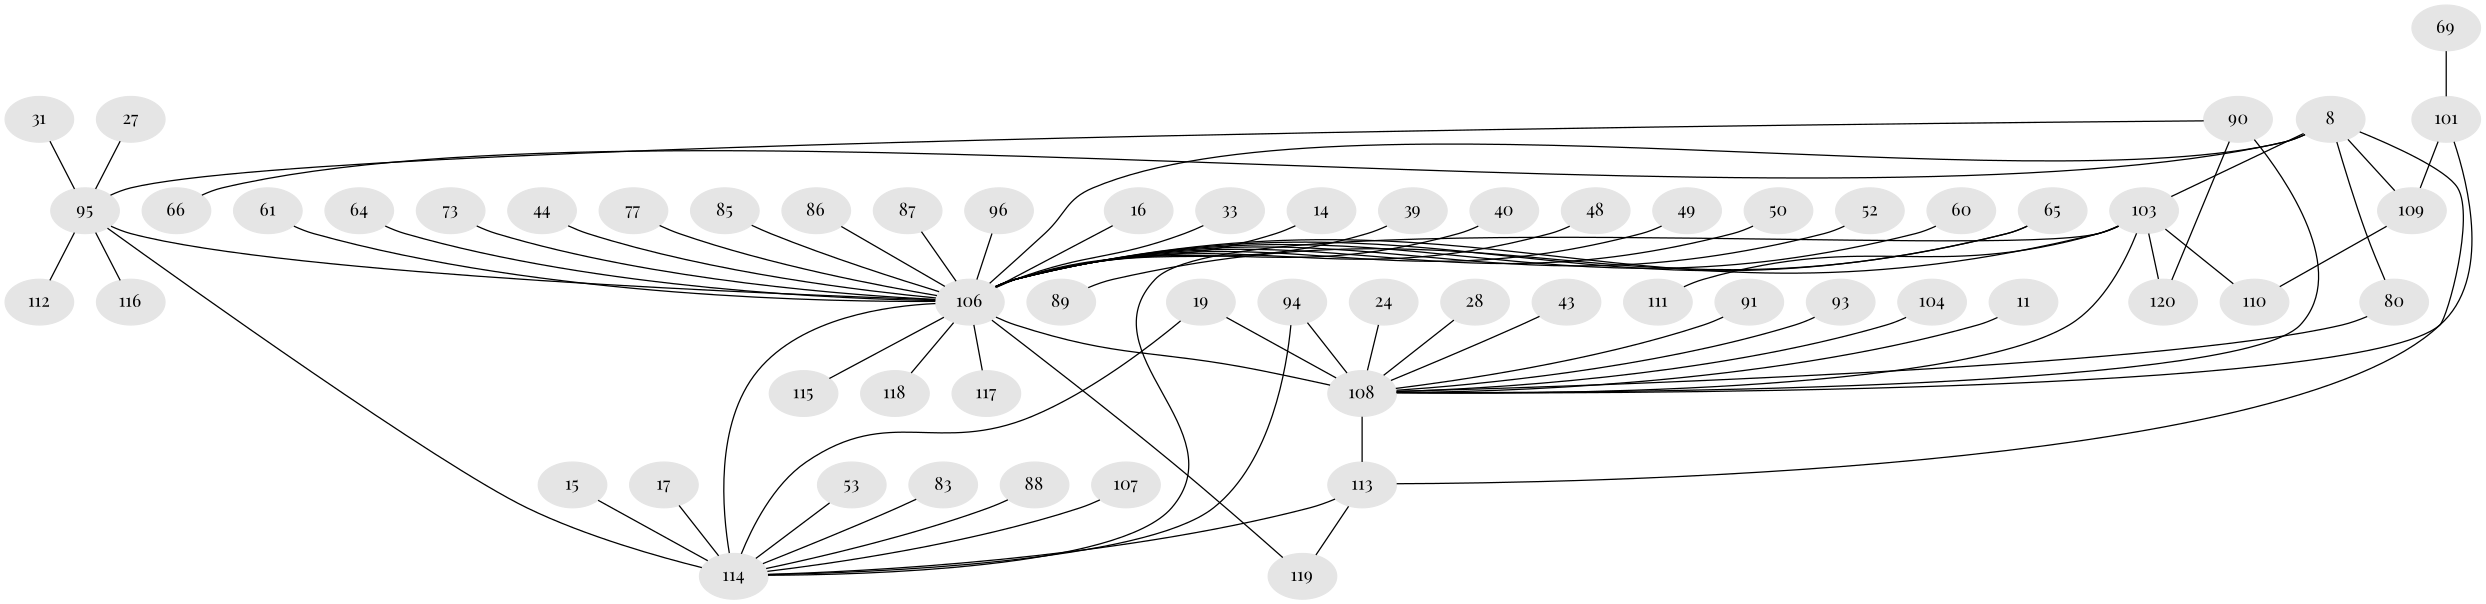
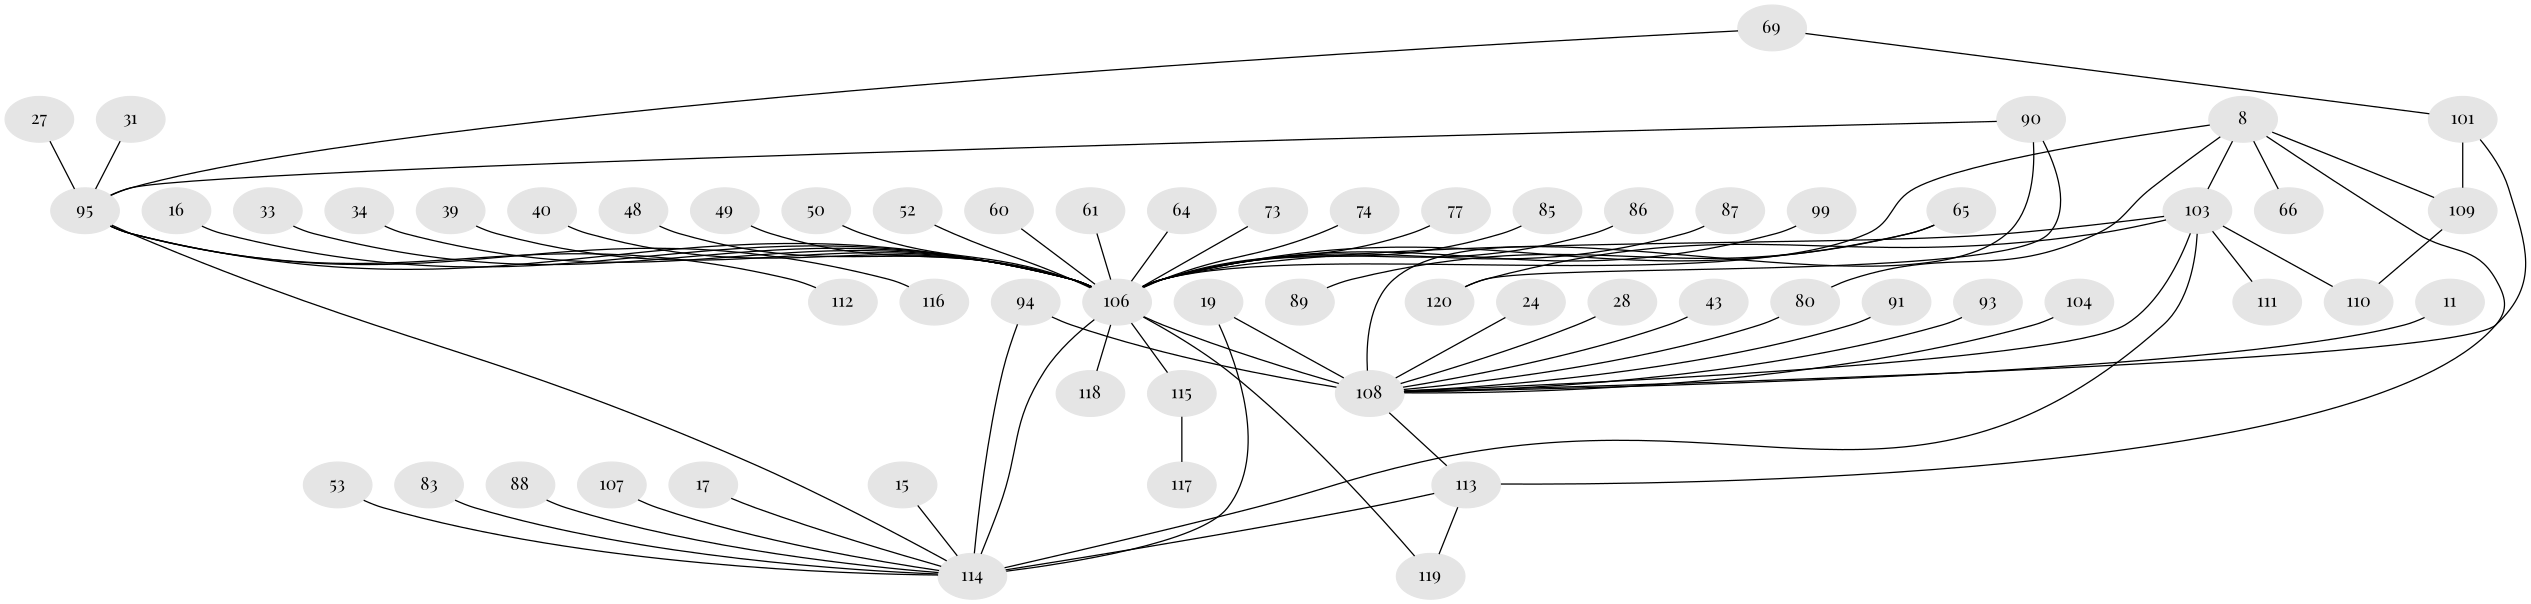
edge "69" -- "95": added
node "44": label "44" -> "74"
node "96": label "96" -> "99"
node "14": label "14" -> "34"
edge "106" -- "117": now "115" -- "117"
